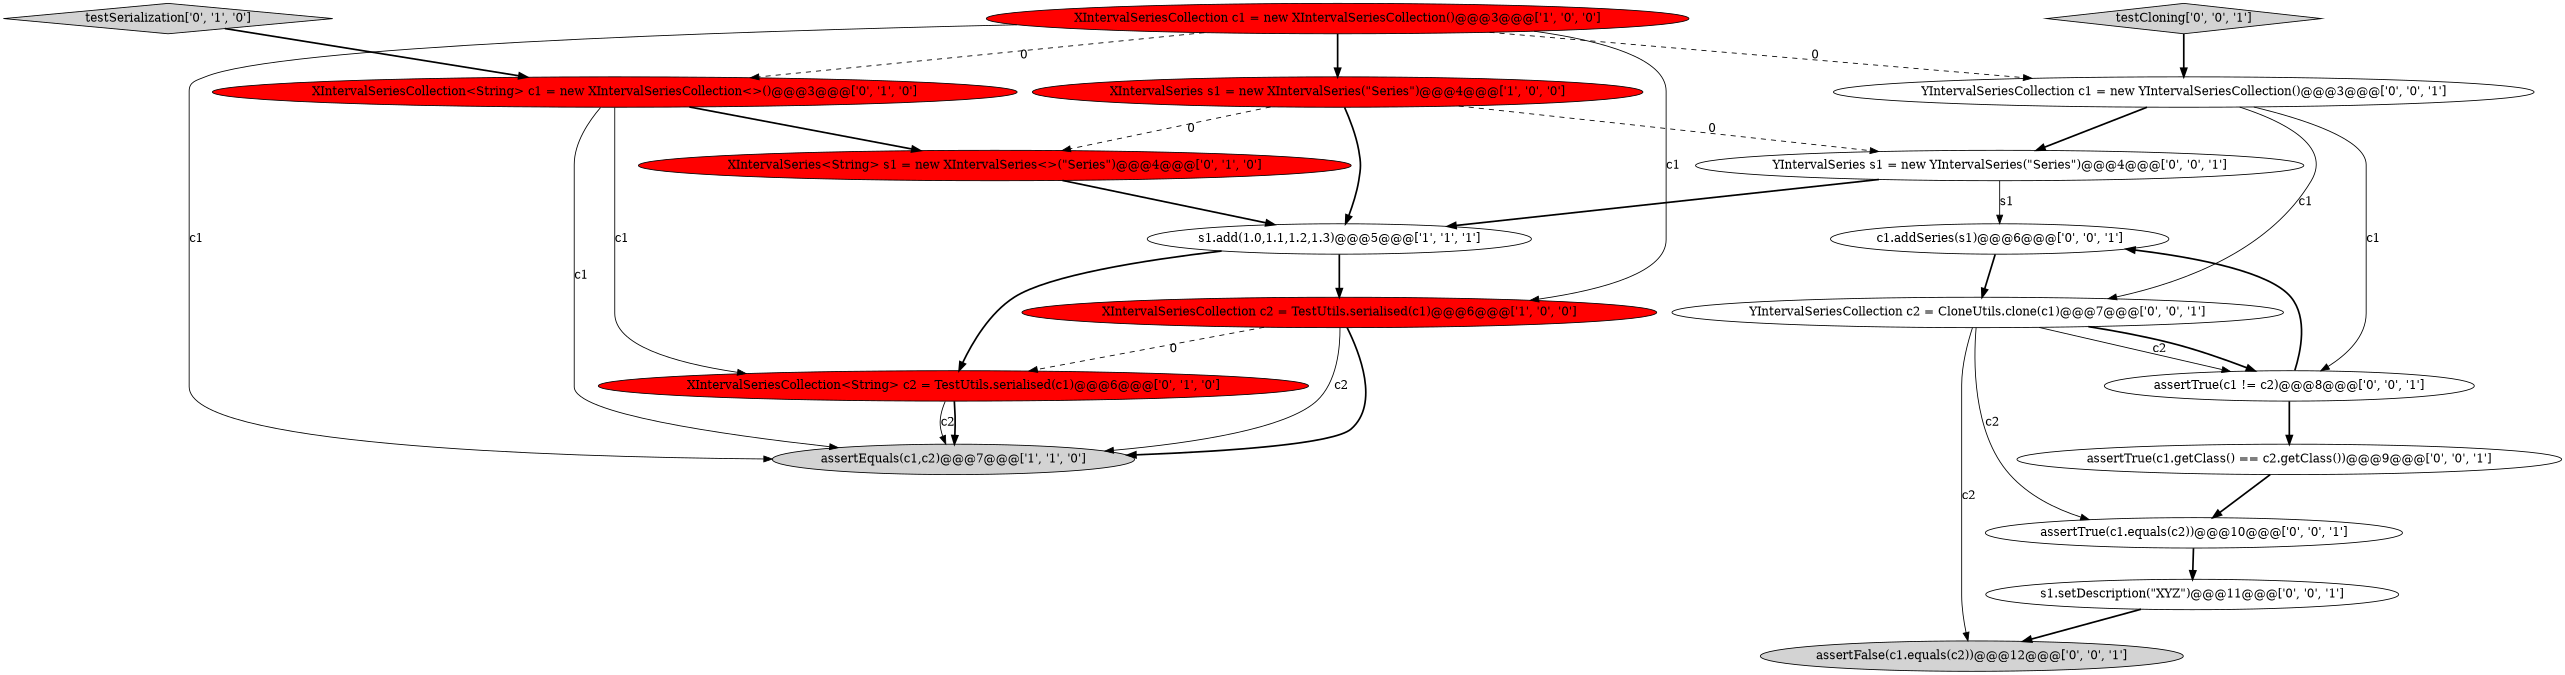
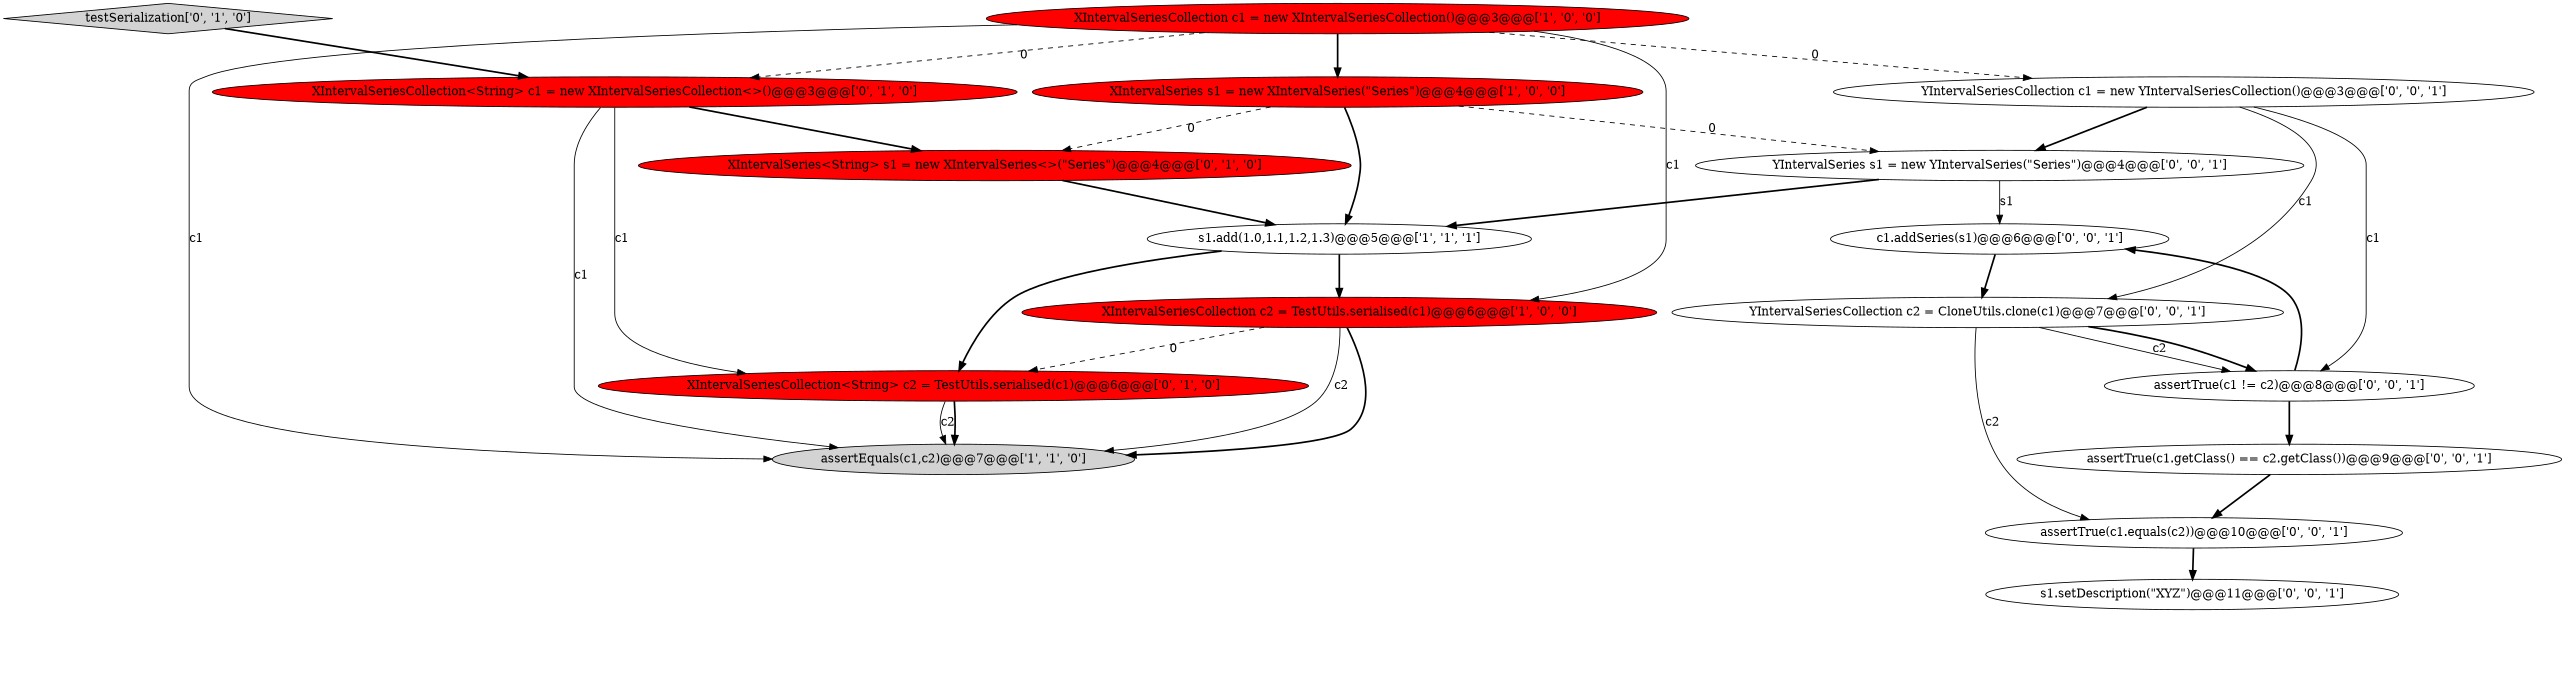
node "testCloning['0', '0', '1']": removed
node "assertFalse(c1.equals(c2))@@@12@@@['0', '0', '1']": removed
